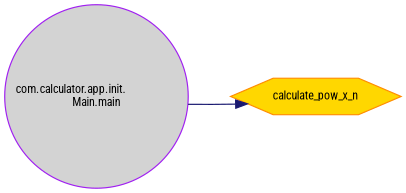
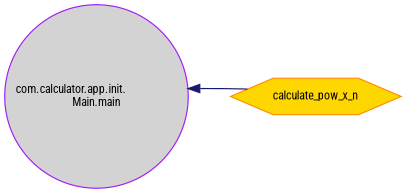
edge "com.calculator.app.init. Main.main" -> "calculate_pow_x_n": reversed
